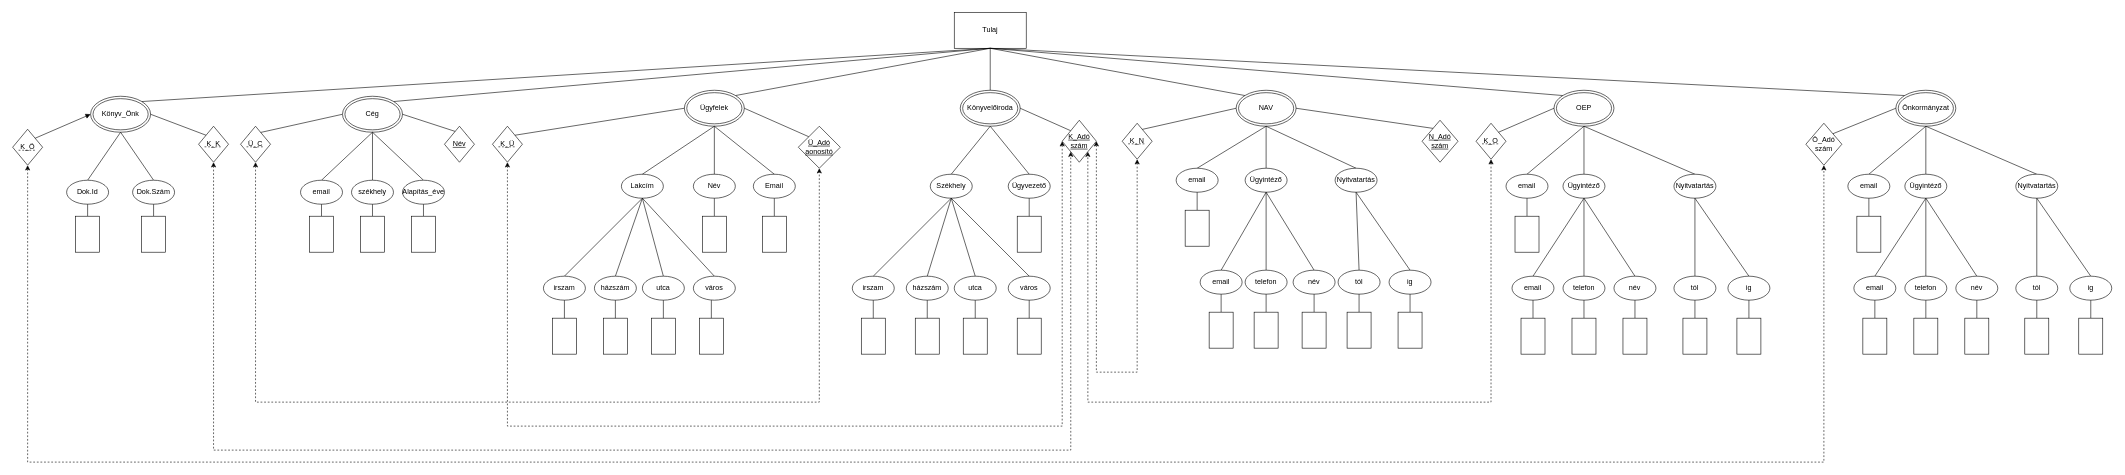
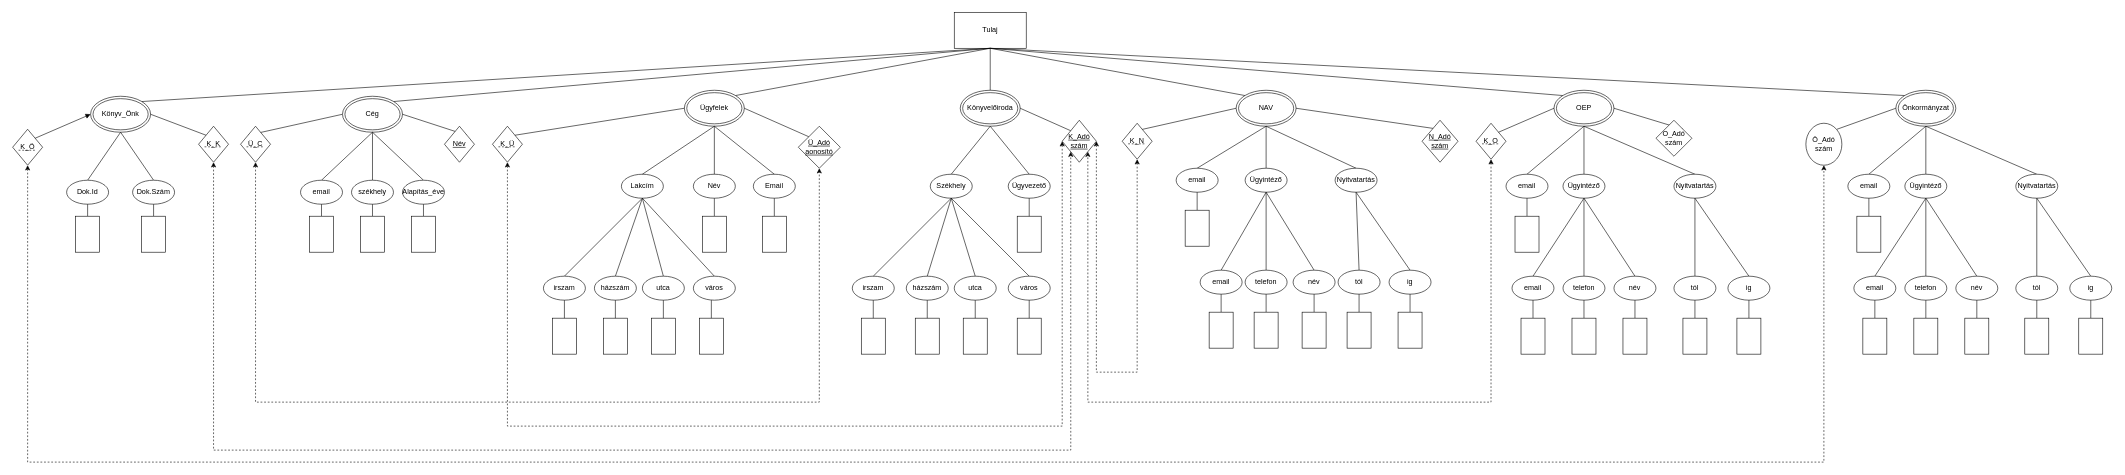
edge "OEP" -- "O_Adó szám": added
node "O_Adó szám": added
node "Ö_Adó szám": shape diamond -> ellipse
